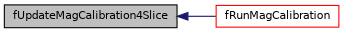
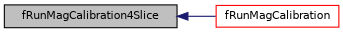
node "fUpdateMagCalibration4Slice": label "fUpdateMagCalibration4Slice" -> "fRunMagCalibration4Slice"
